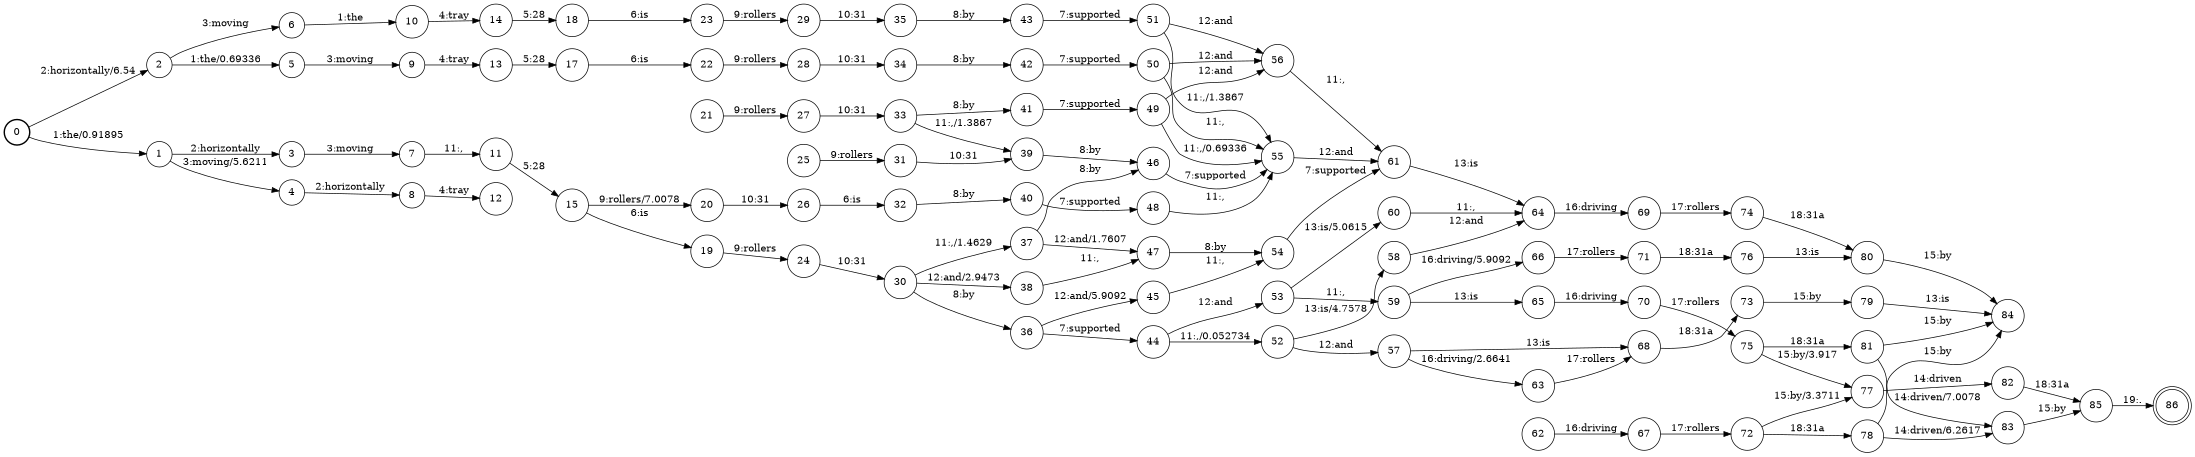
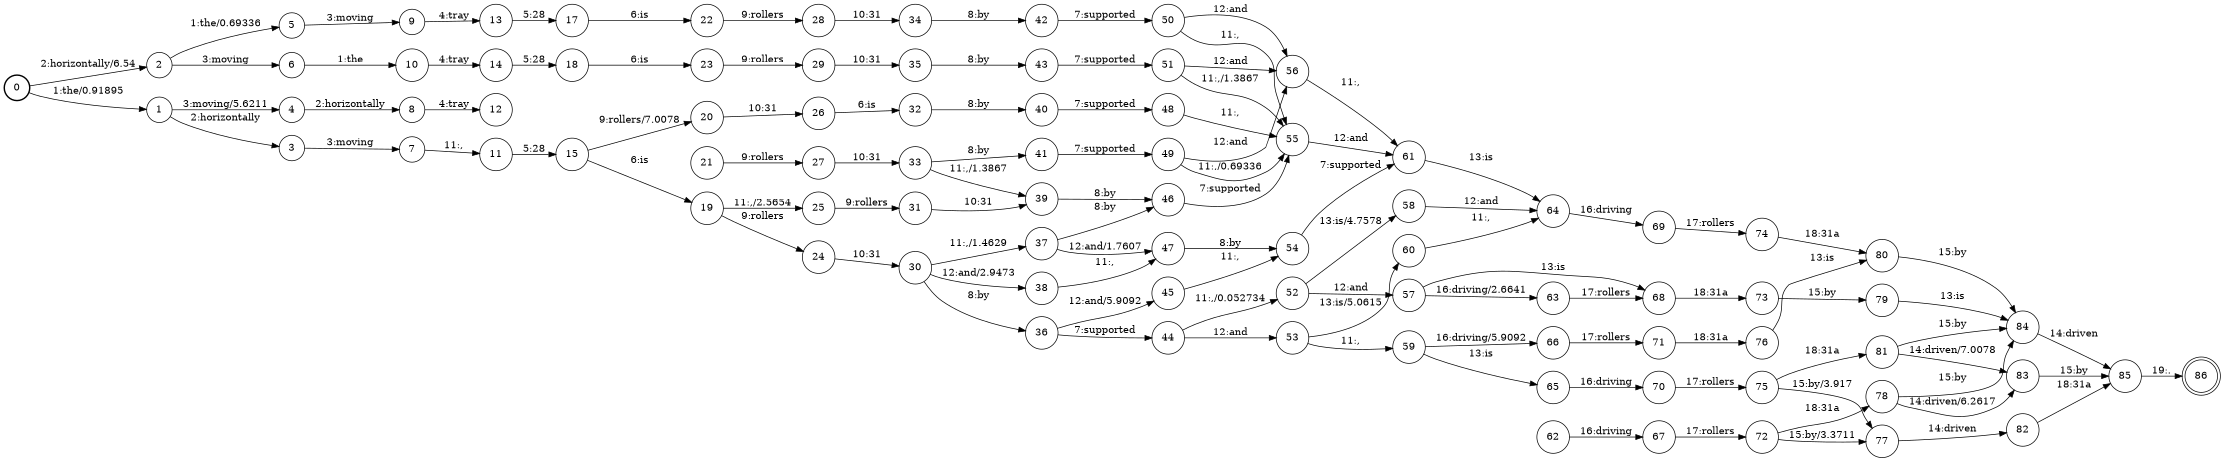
edge "19" -> "25": added, label "11:,/2.5654"
edge "84" -> "85": added, label "14:driven"
